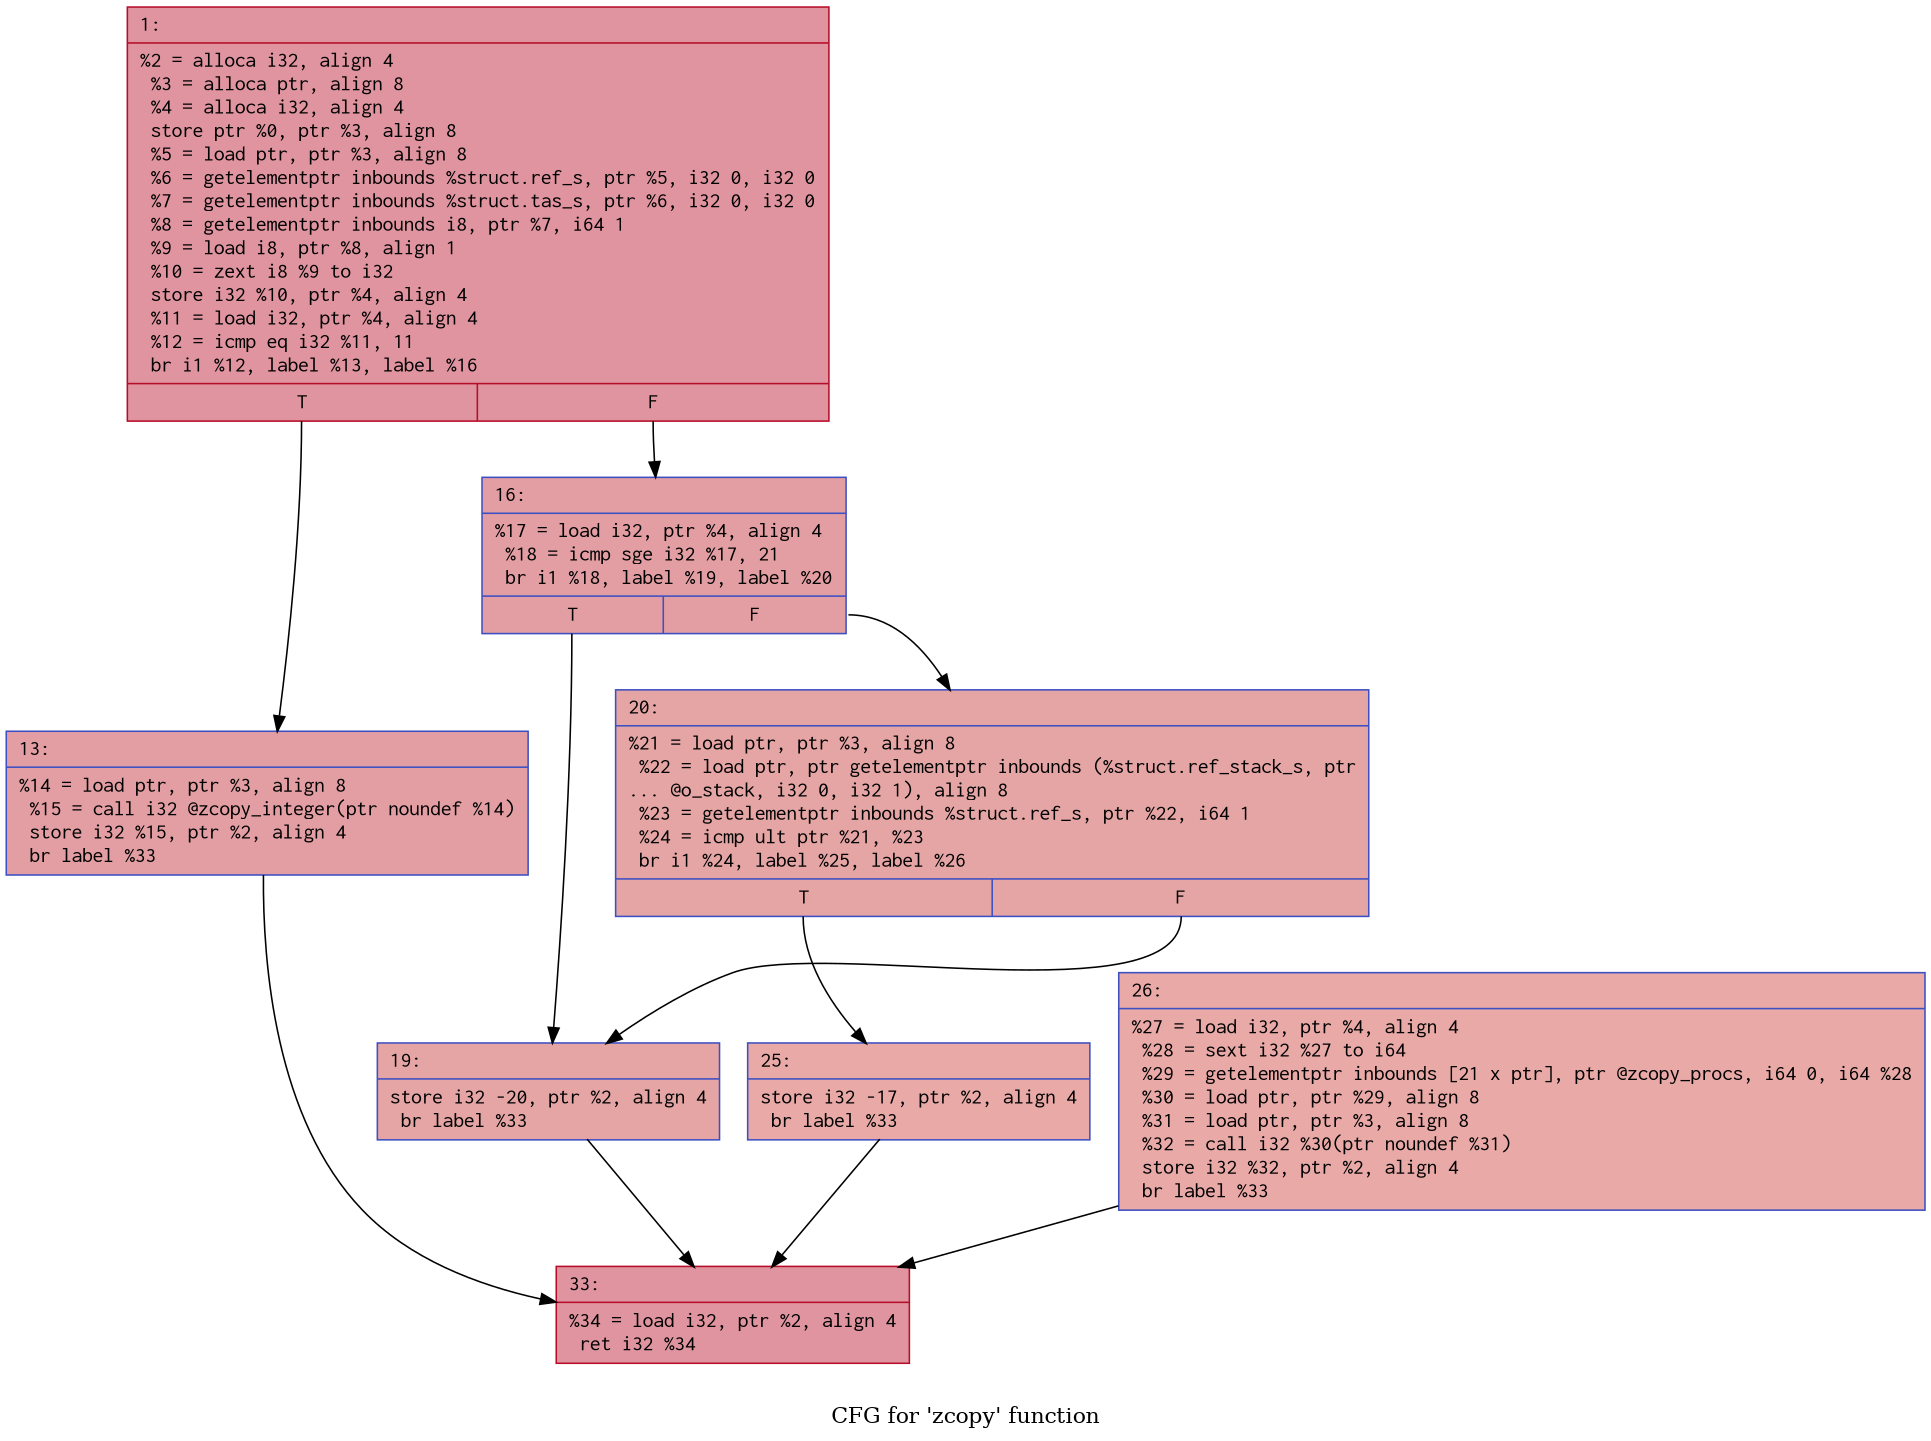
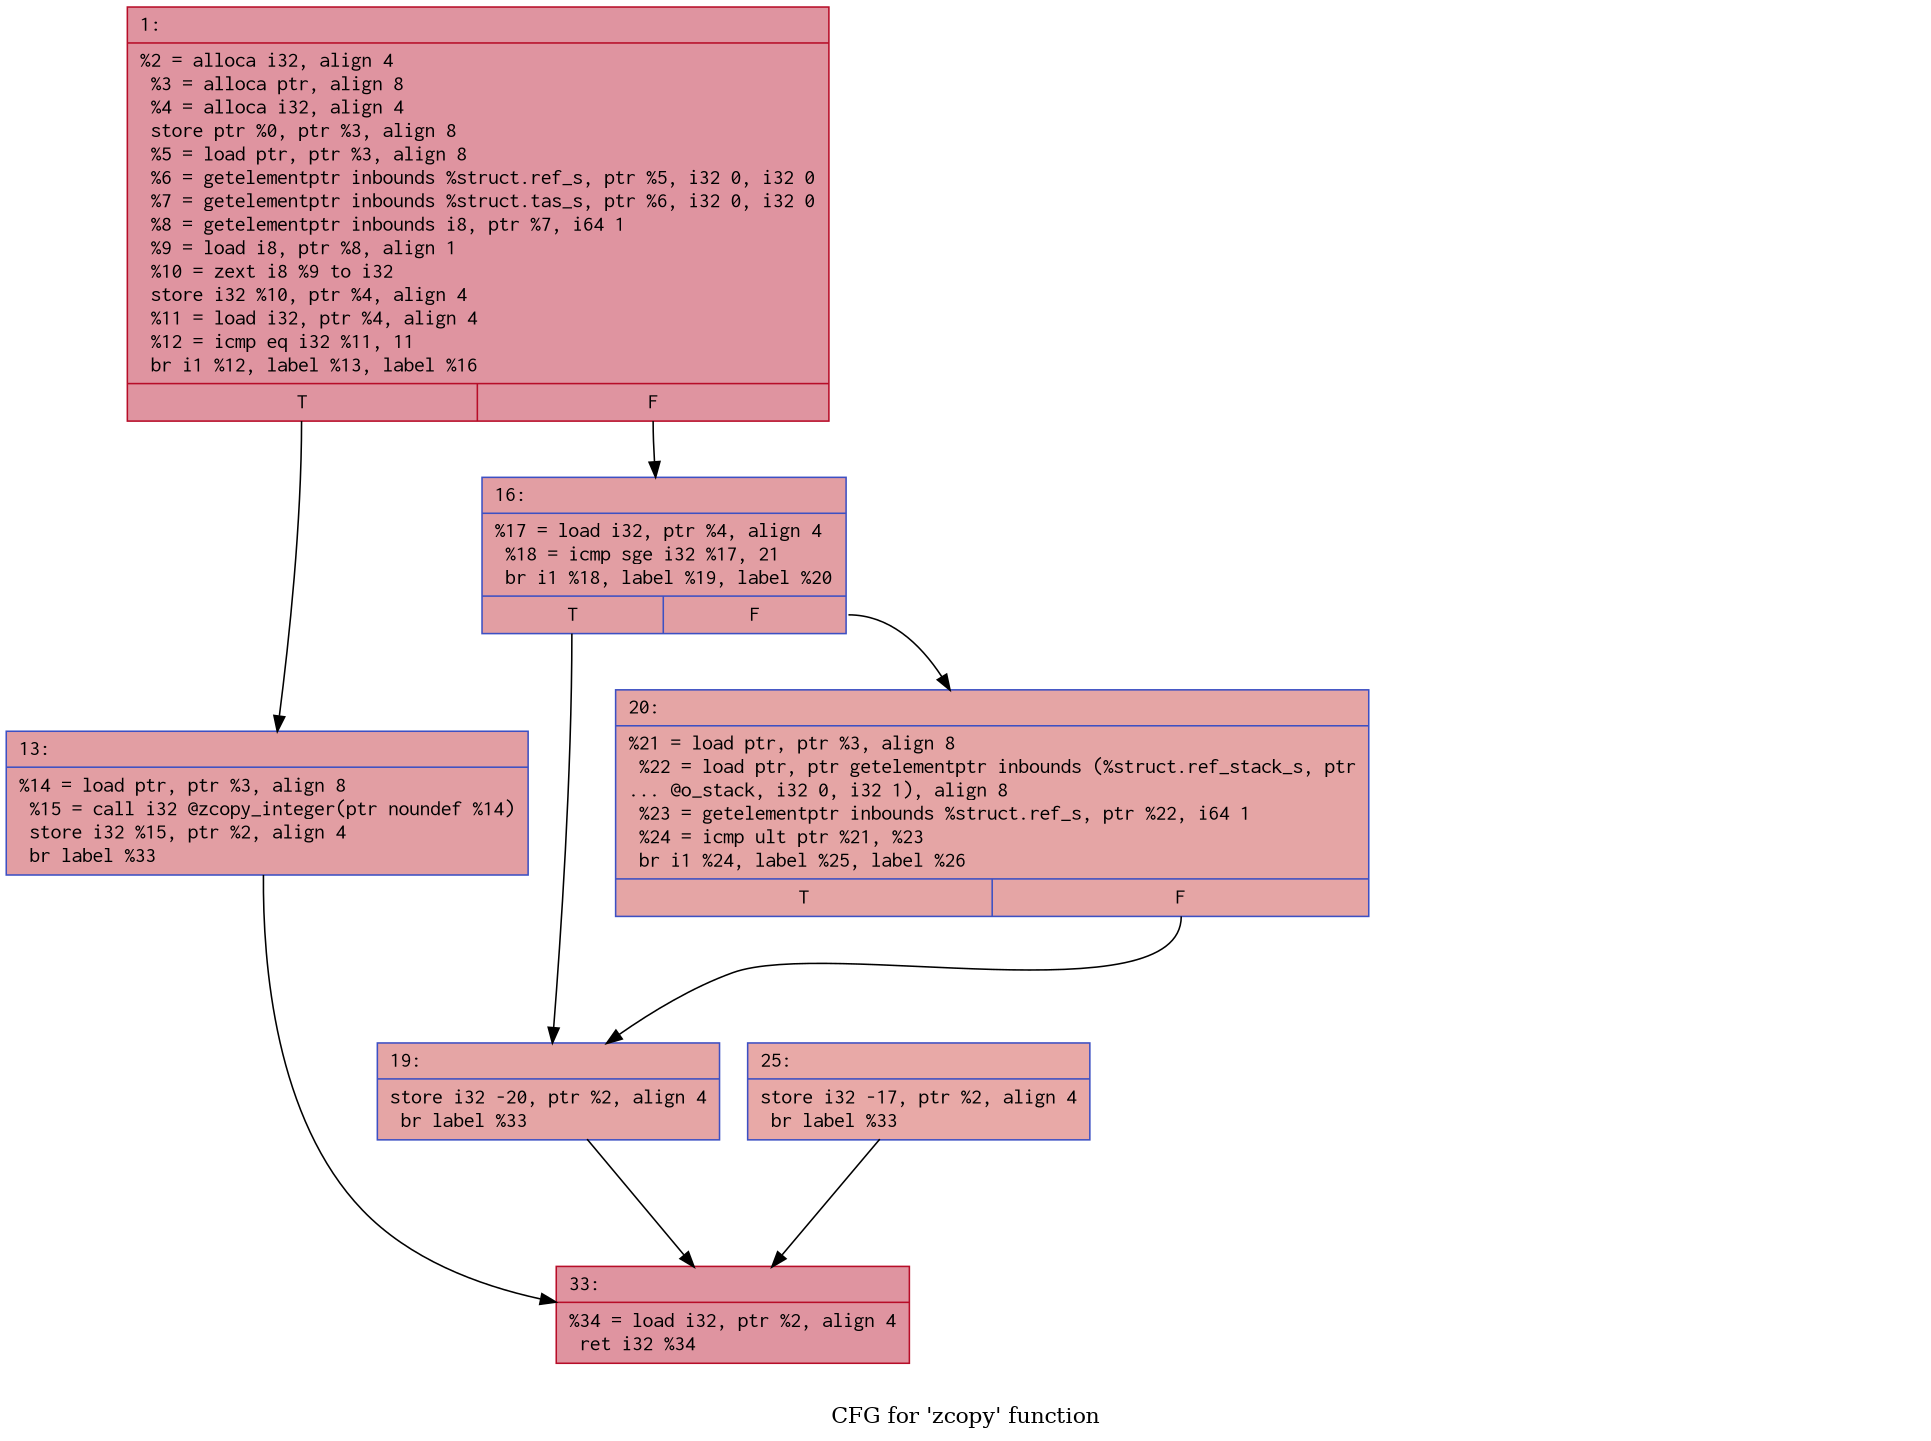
edge "20:" -> "25:": removed
node "26:": removed
